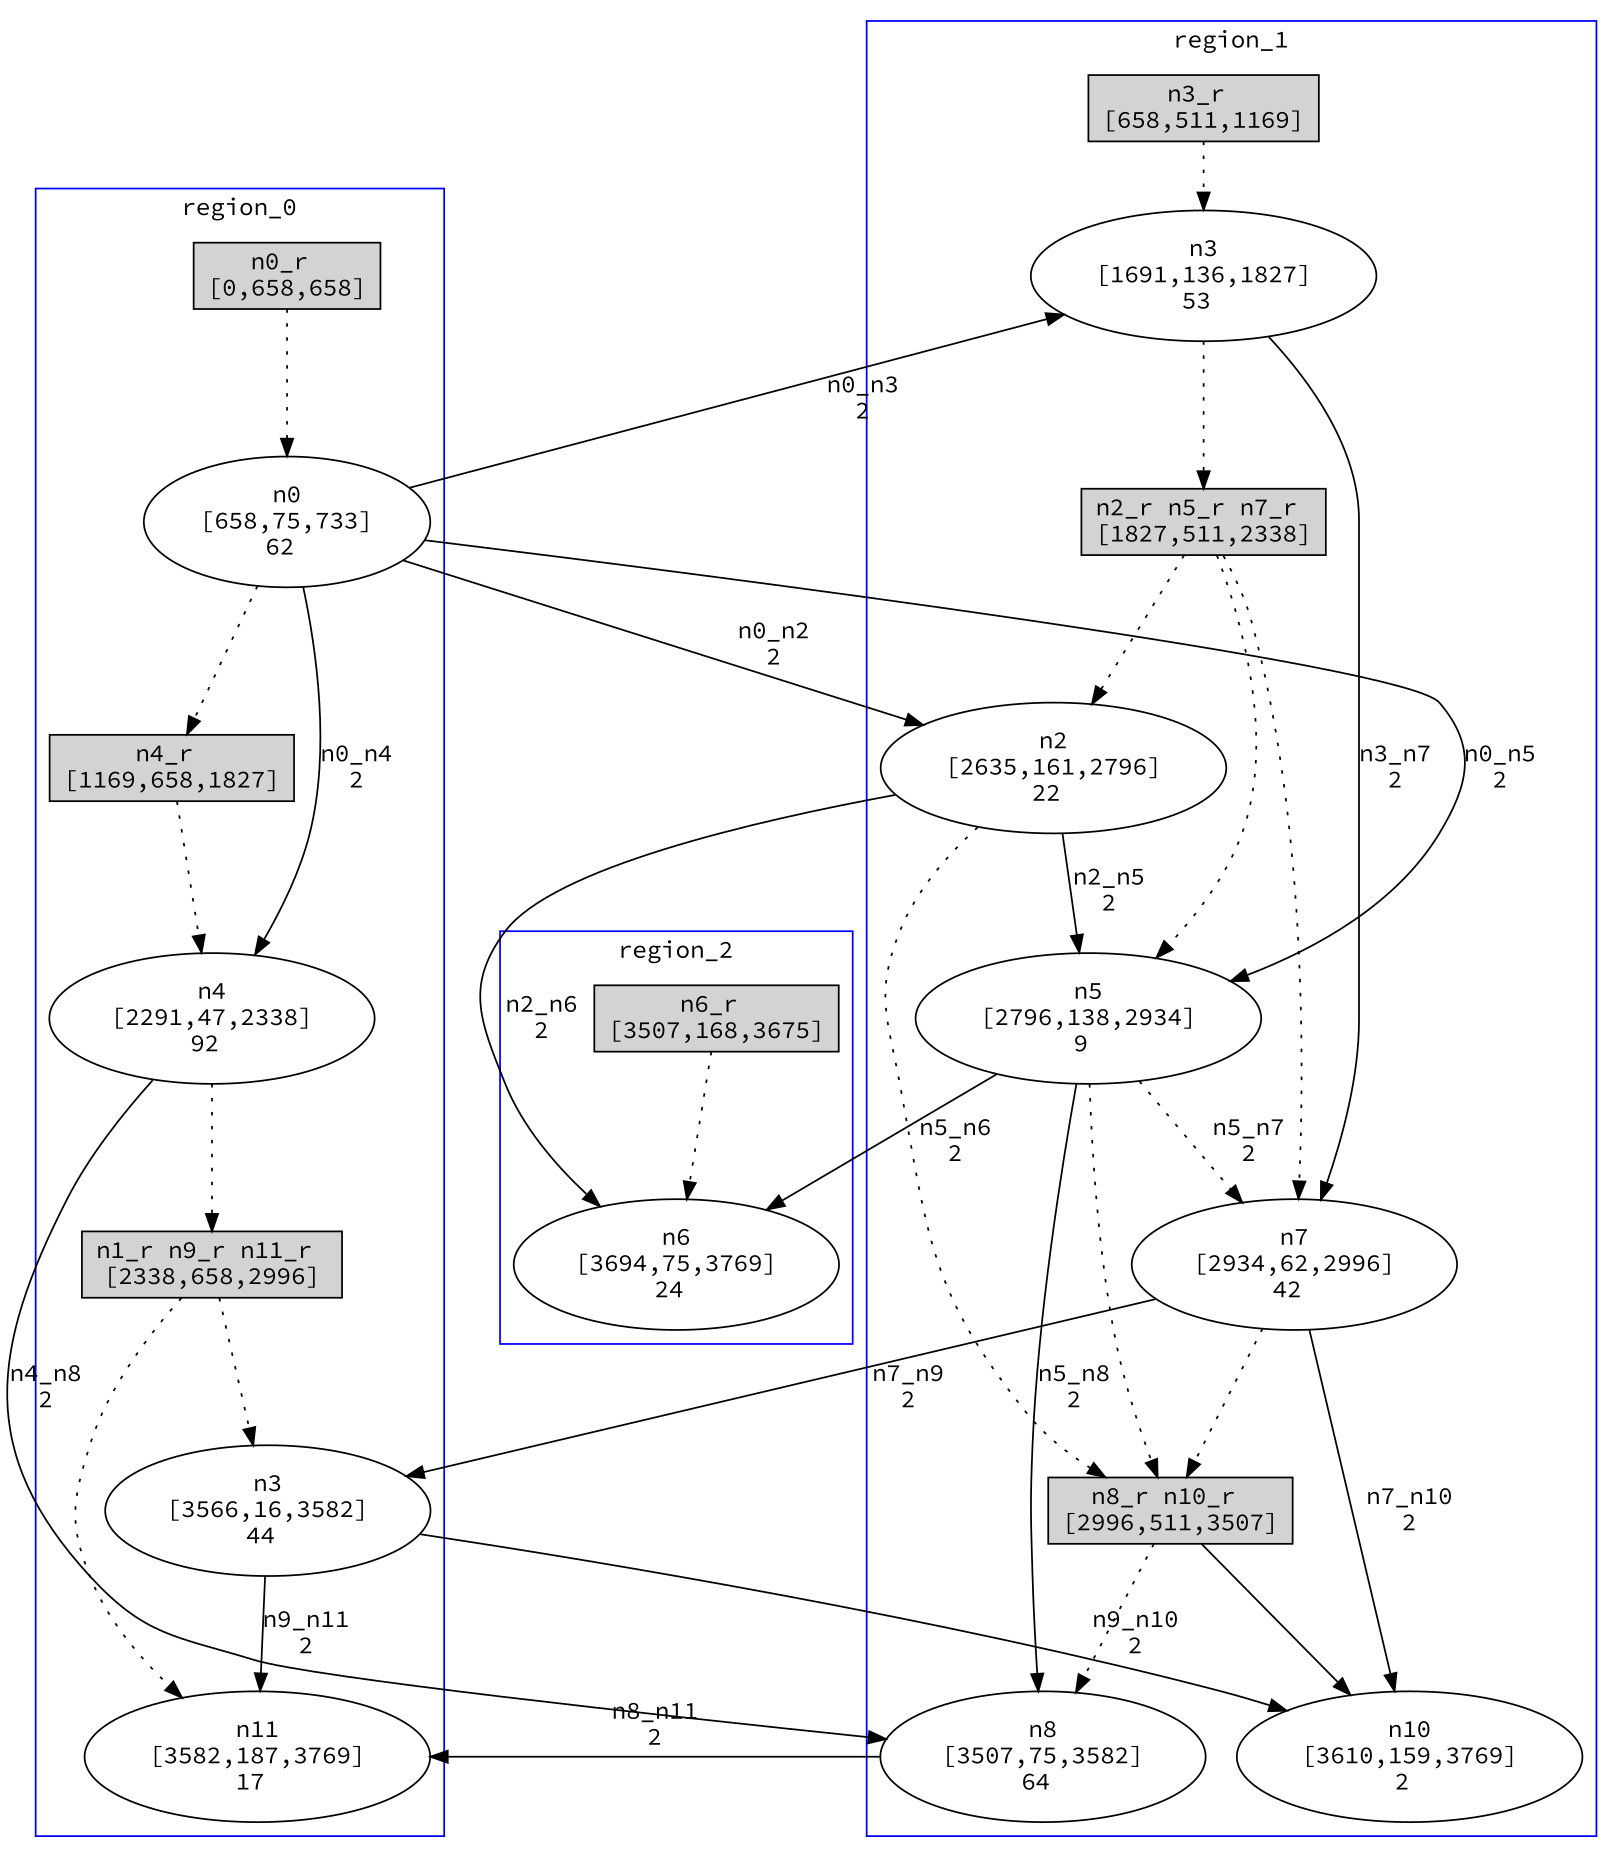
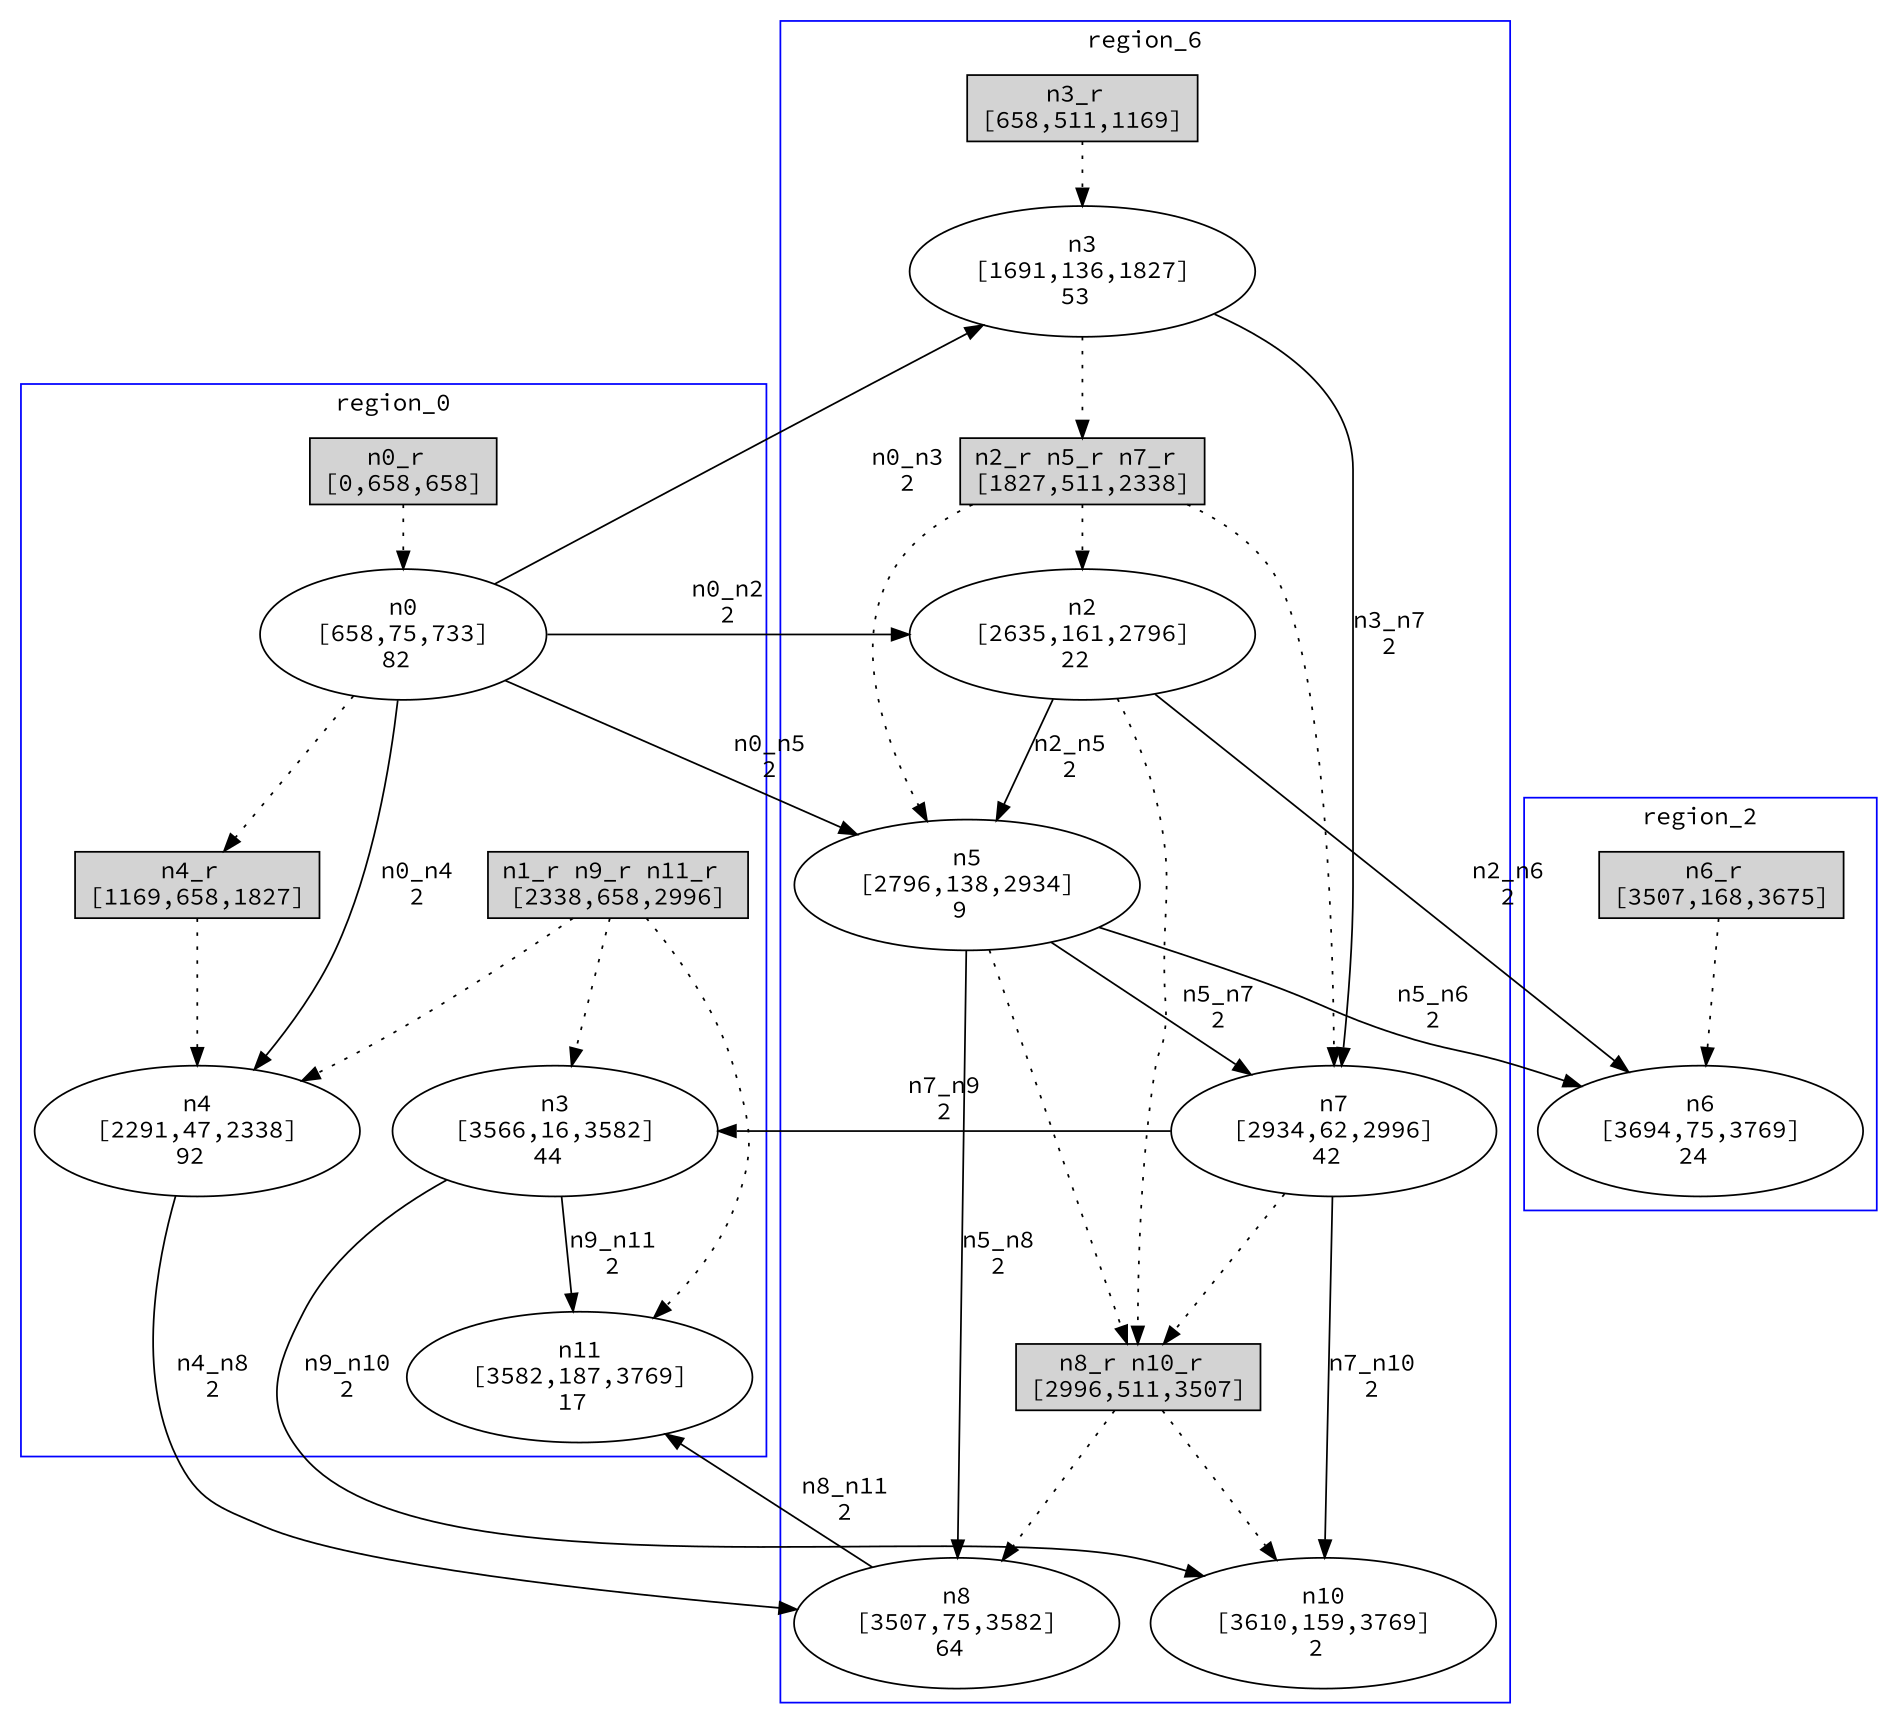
cluster "region_1": label "region_1" -> "region_6"
node "n0 [658,75,733] 62": label "n0 [658,75,733] 62" -> "n0 [658,75,733] 82"
edge "n5 [2796,138,2934] 9" -> "n7 [2934,62,2996] 42": style dotted -> solid
edge "n4 [2291,47,2338] 92" -> "n1_r n9_r n11_r [2338,658,2996]": reversed
edge "n8_r n10_r [2996,511,3507]" -> "n10 [3610,159,3769] 2": style solid -> dotted
